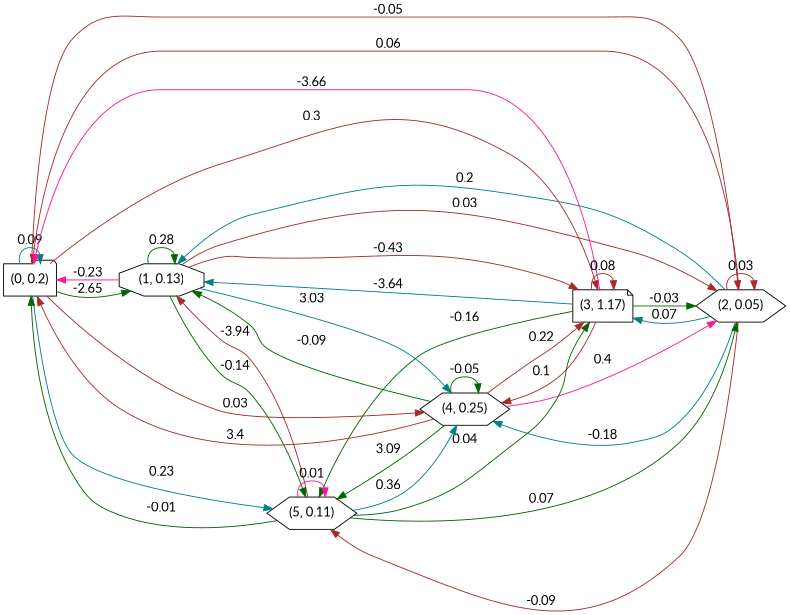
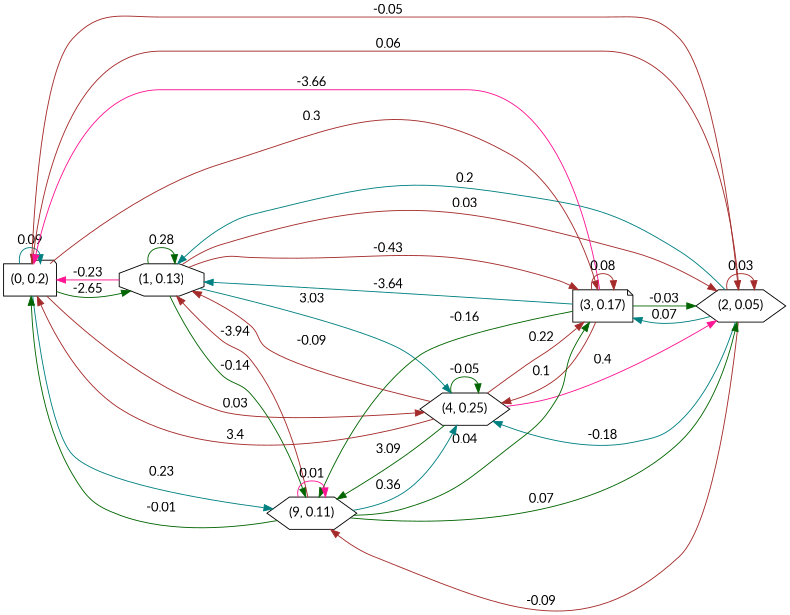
node "(3, 1.17)": label "(3, 1.17)" -> "(3, 0.17)"
edge "(4, 0.25)" -> "(1, 0.13)": color darkgreen -> brown
node "(5, 0.11)": label "(5, 0.11)" -> "(9, 0.11)"
